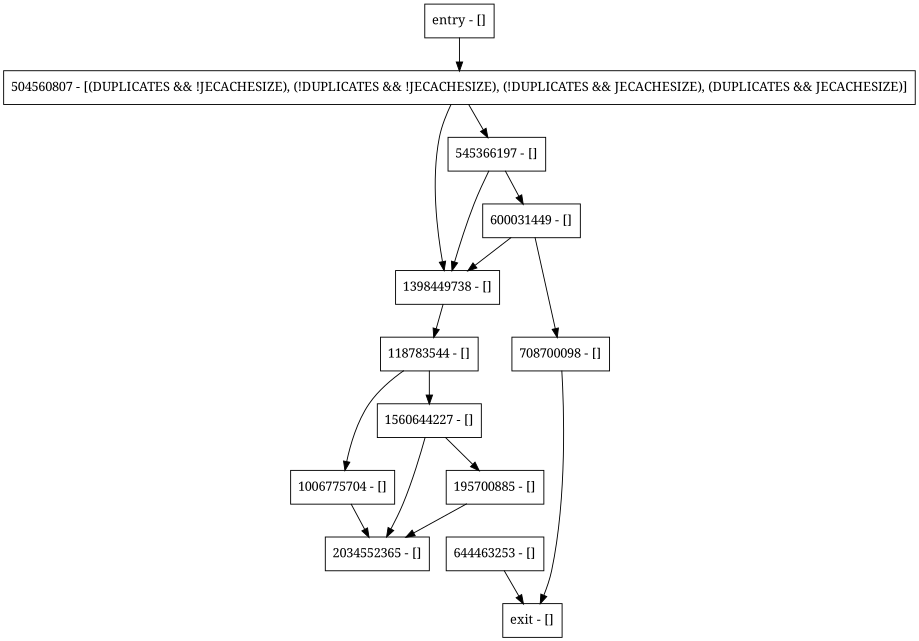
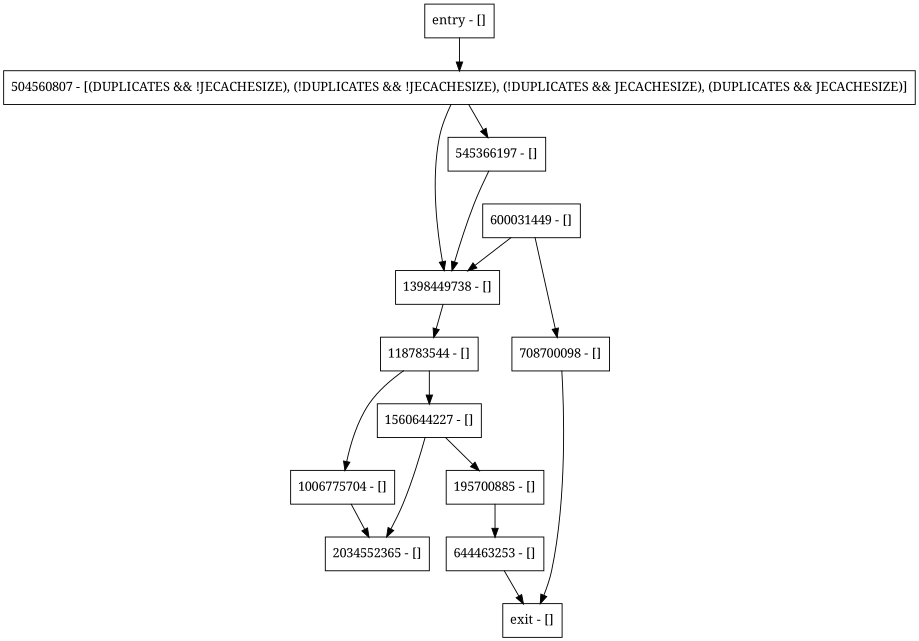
edge "545366197 - []" -> "600031449 - []": removed
edge "195700885 - []" -> "2034552365 - []": now "195700885 - []" -> "644463253 - []"
